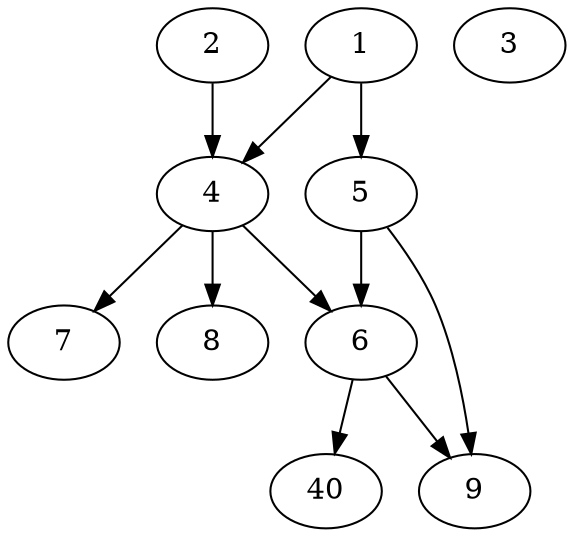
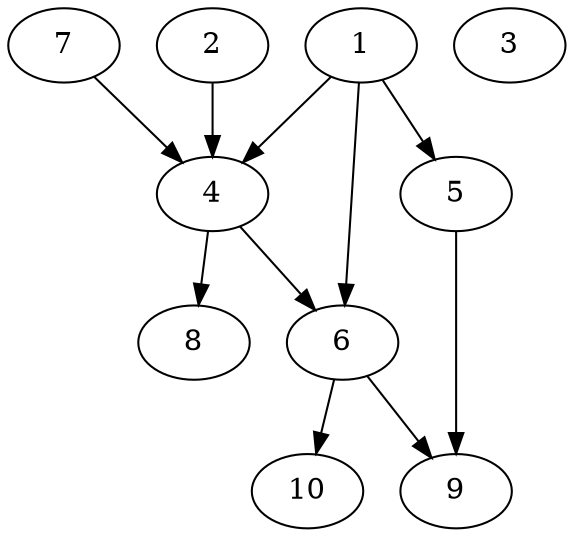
edge "5" -> "6": now "1" -> "6"
edge "4" -> "7": reversed
node "40": label "40" -> "10"
